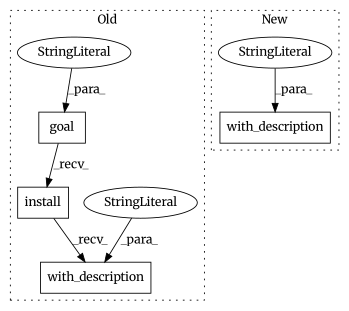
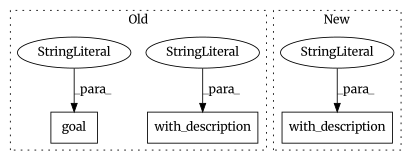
node "install": removed
